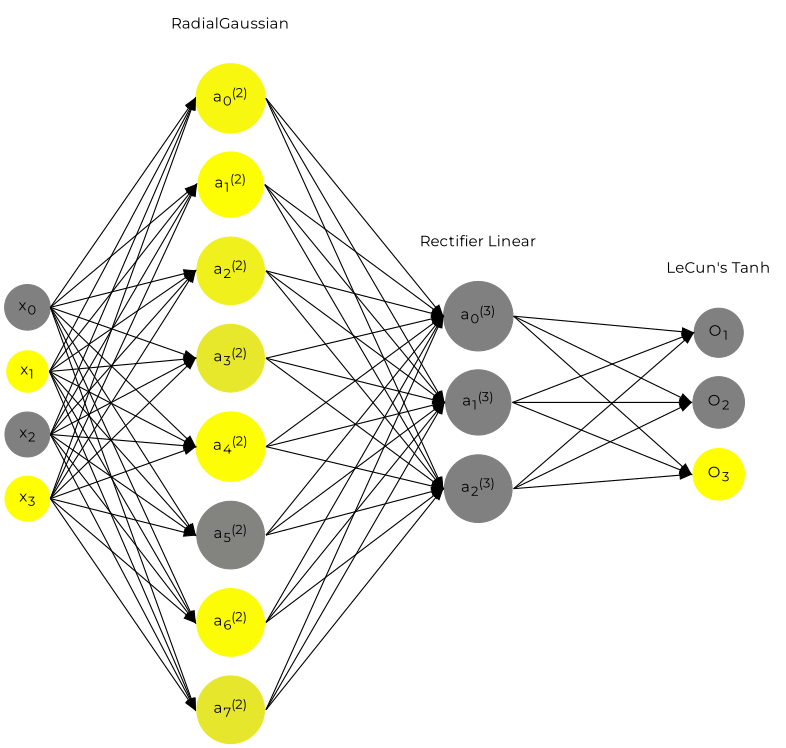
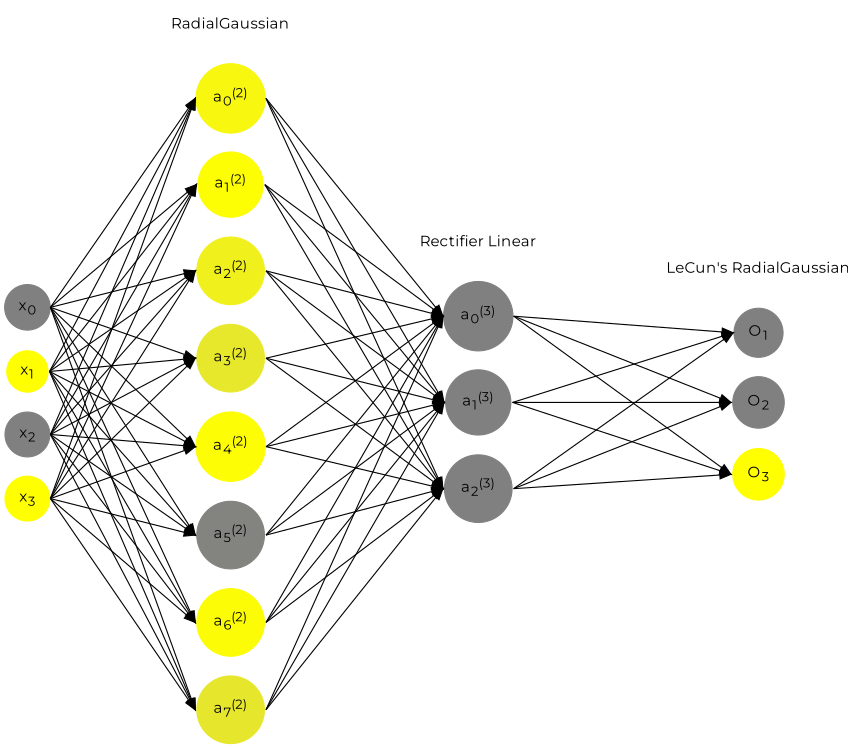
node "LeCun's Tanh": label "LeCun's Tanh" -> "LeCun's RadialGaussian"
